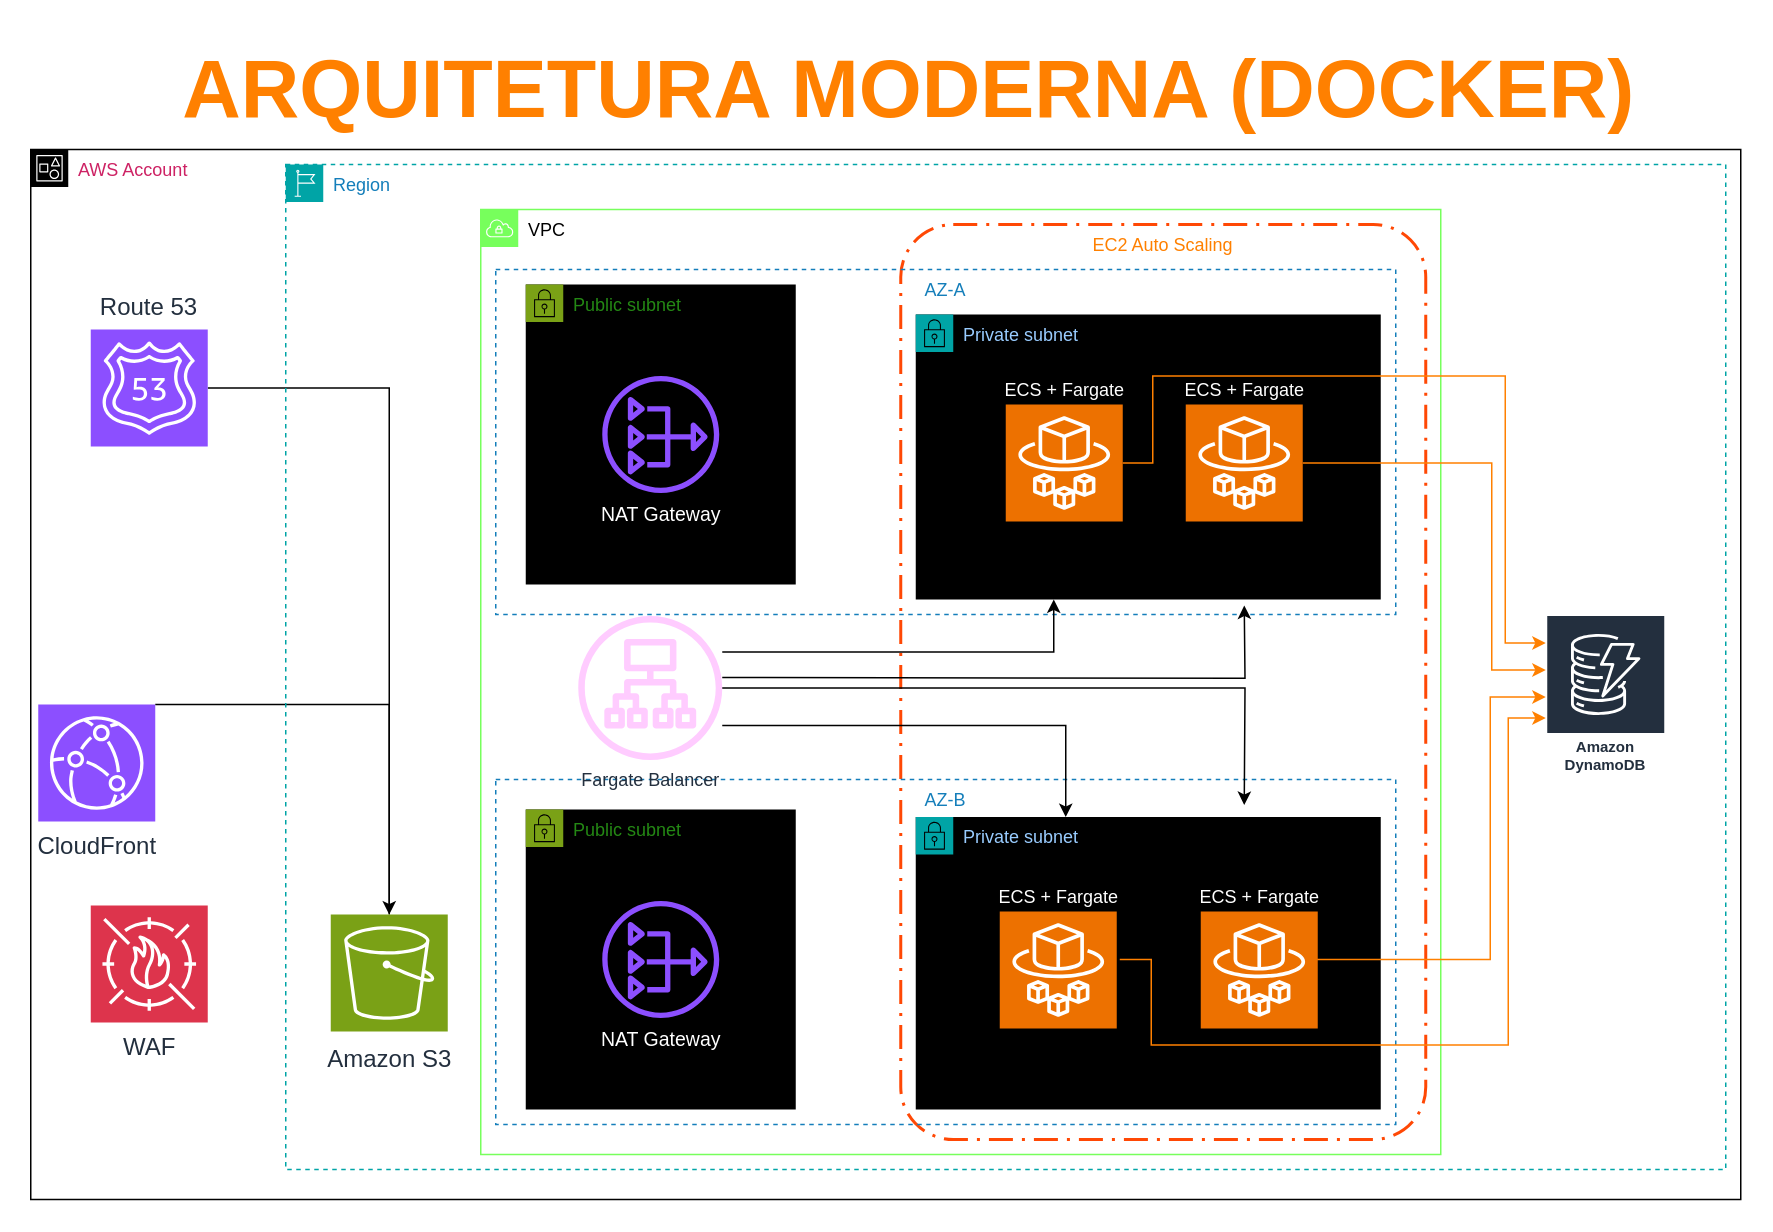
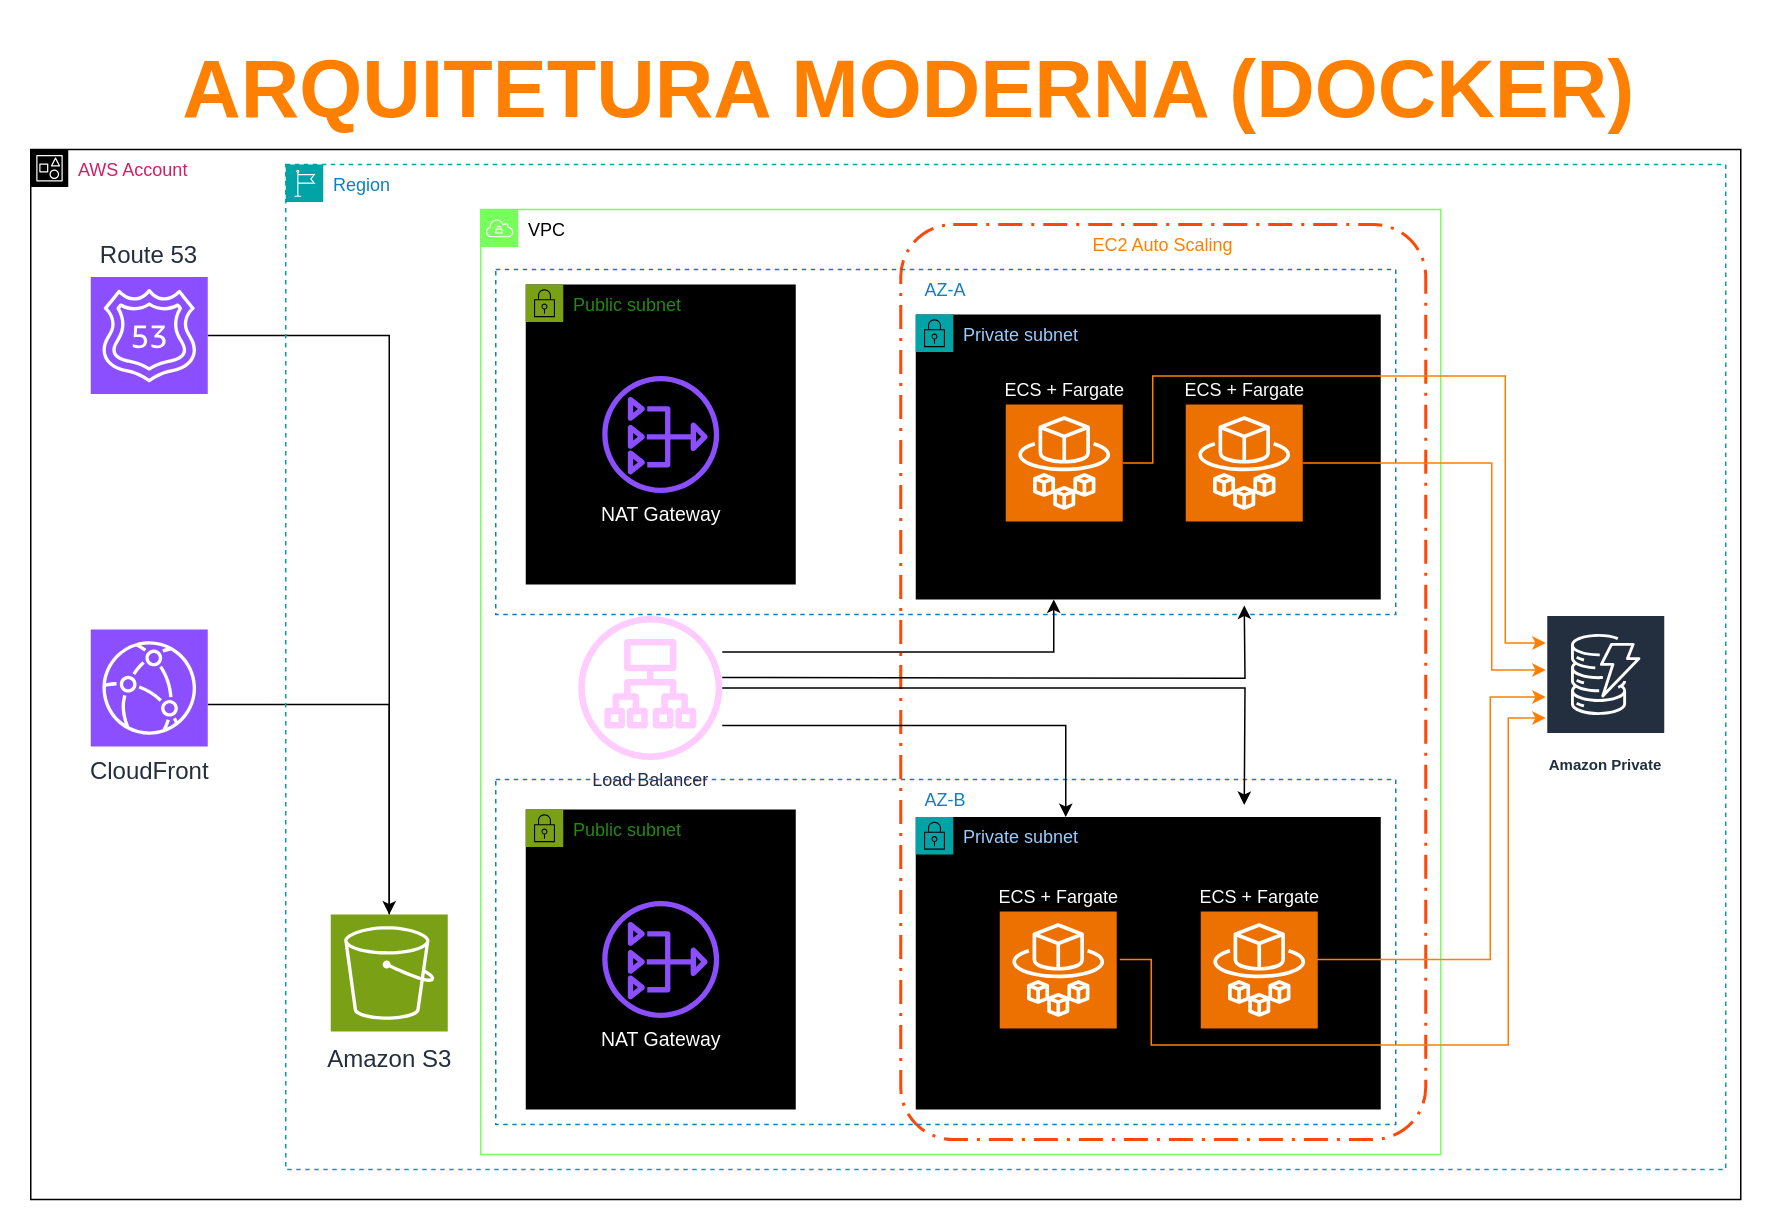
node "Route 53": moved (149, 388) -> (149, 335)
node "Amazon DynamoDB": label "Amazon DynamoDB" -> "Amazon Private"
node "CloudFront": moved (97, 763) -> (149, 688)
node "Fargate Balancer": label "Fargate Balancer" -> "Load Balancer"
node "WAF": removed
